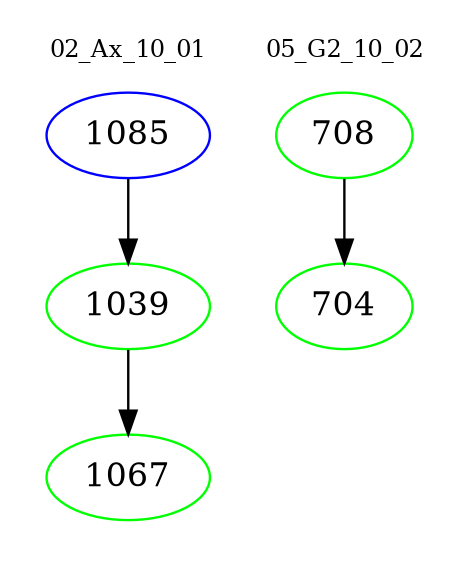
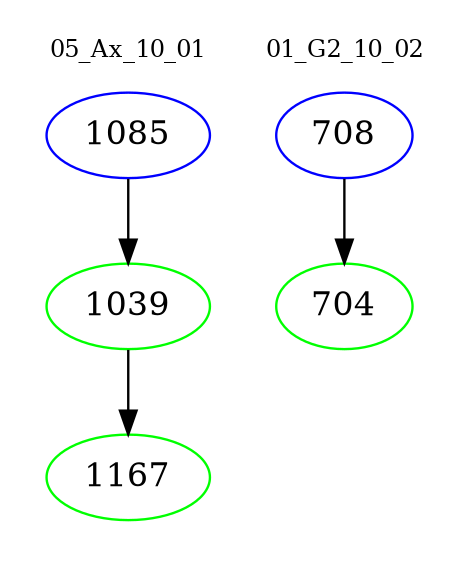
cluster "02_Ax_10_01": label "02_Ax_10_01" -> "05_Ax_10_01"
cluster "05_G2_10_02": label "05_G2_10_02" -> "01_G2_10_02"
node "708": color green -> blue
node "1067": label "1067" -> "1167"
